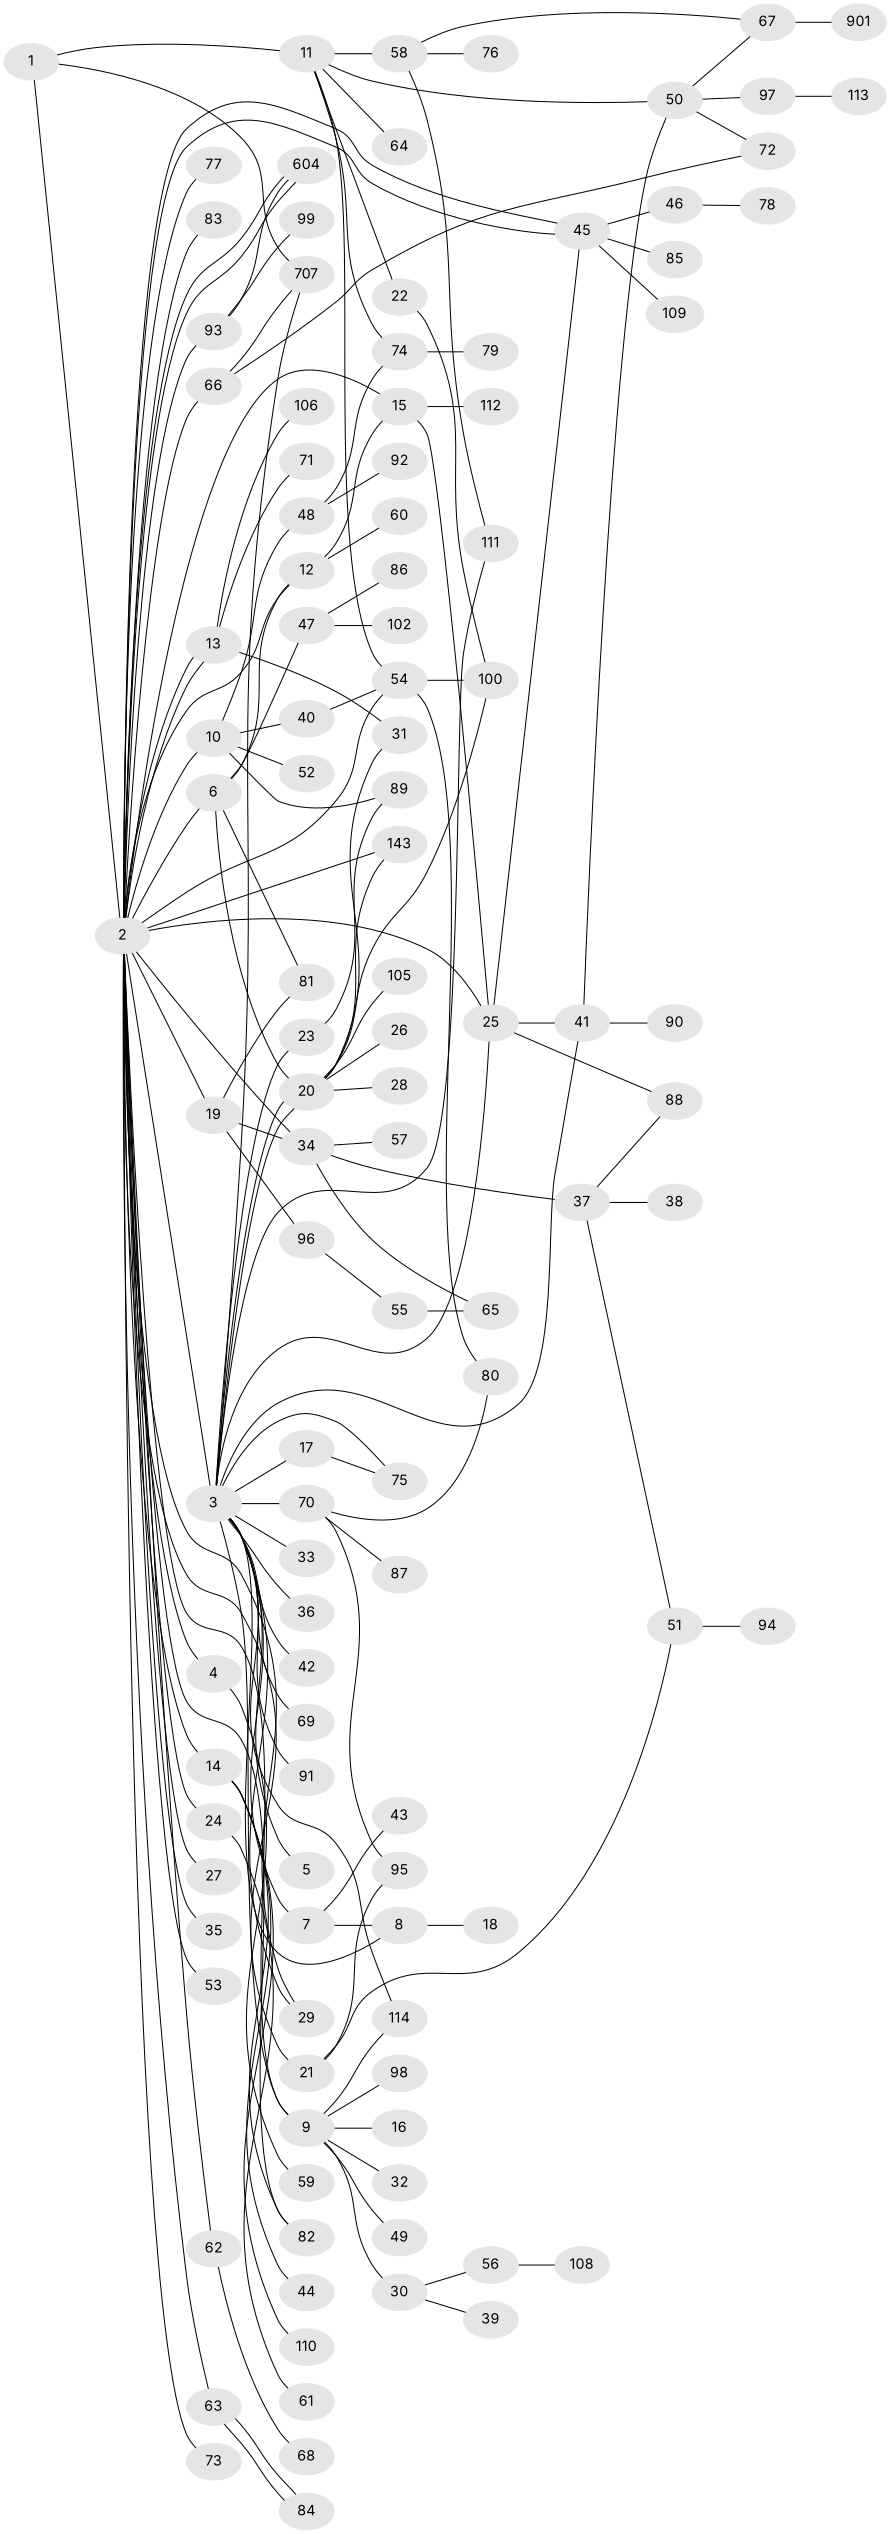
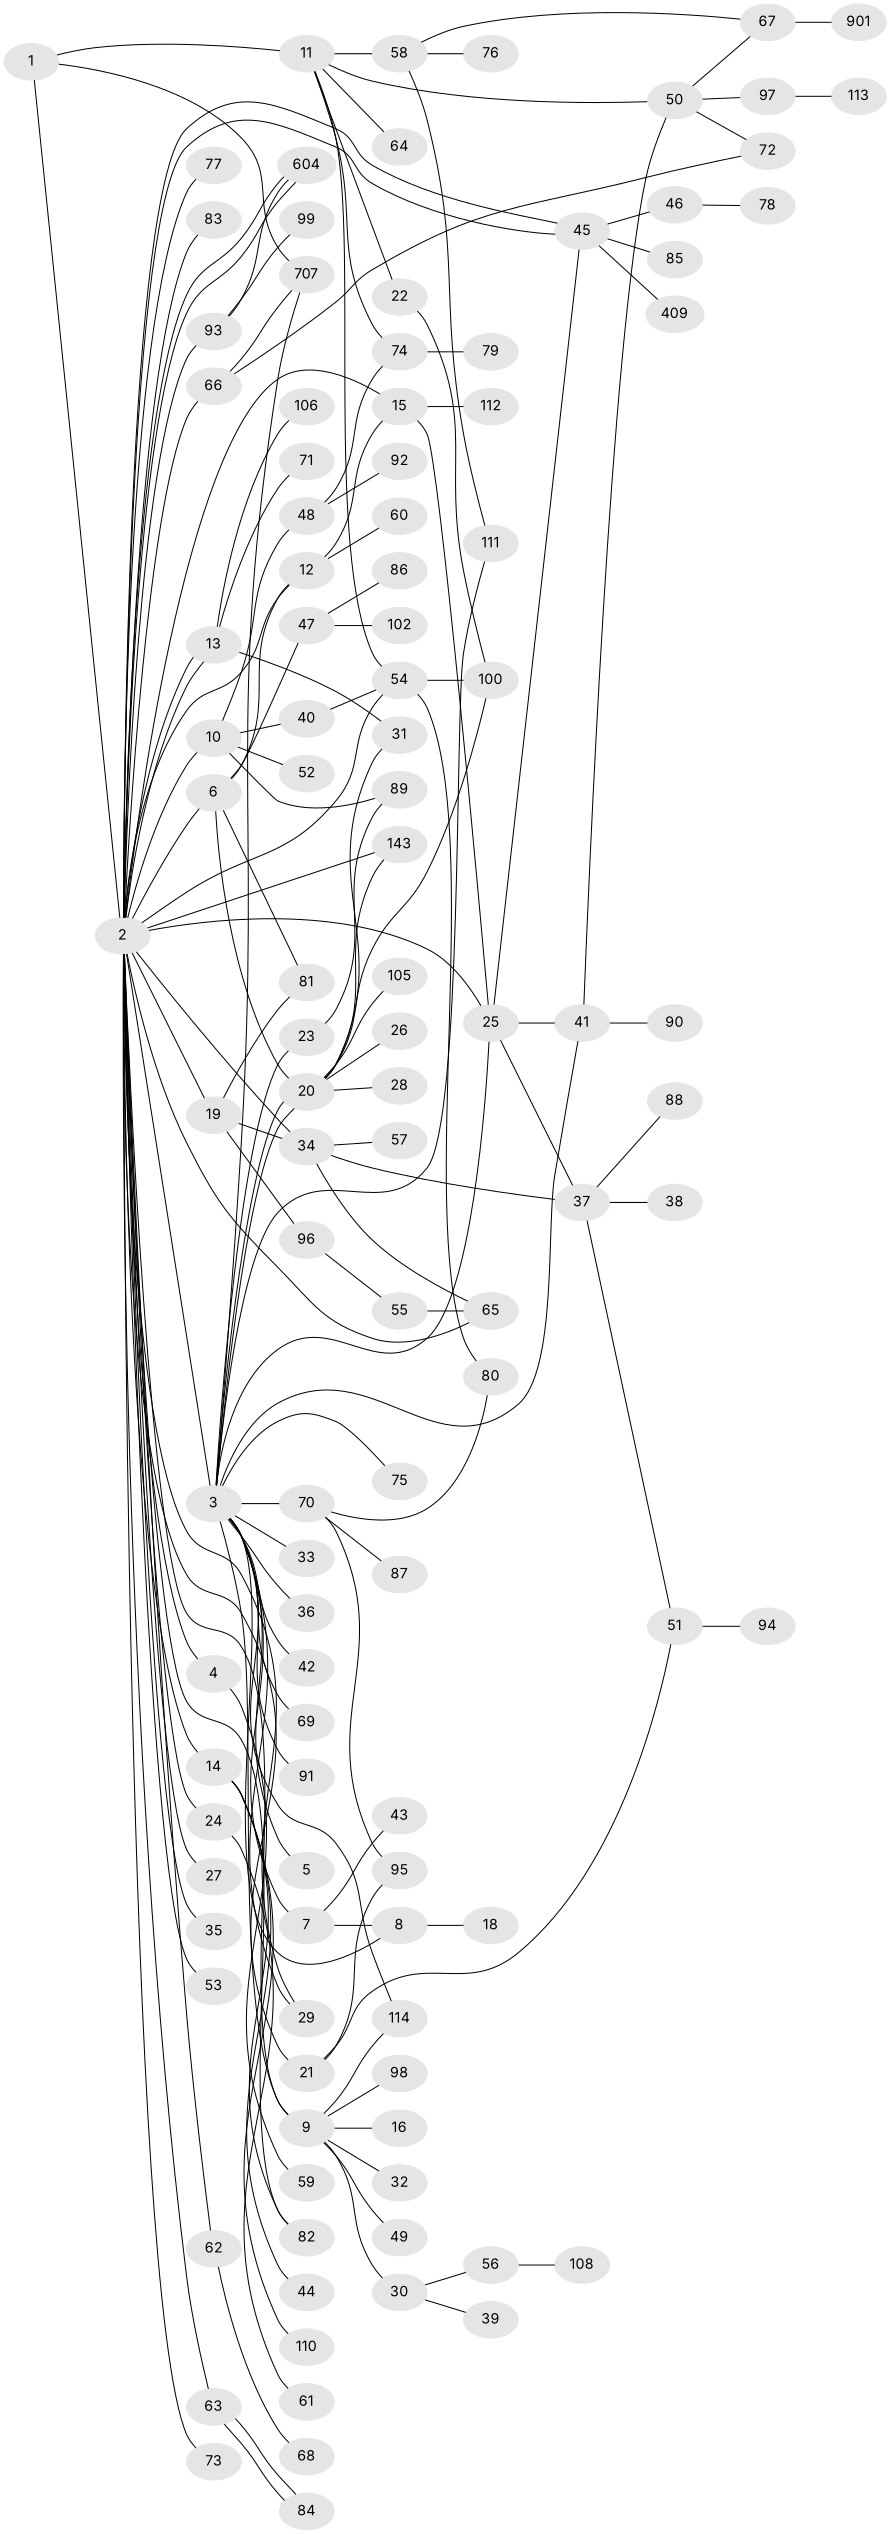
node "109": label "109" -> "409"
edge "25" -- "88": now "25" -- "37"
edge "2" -- "65": added
node "17": removed
